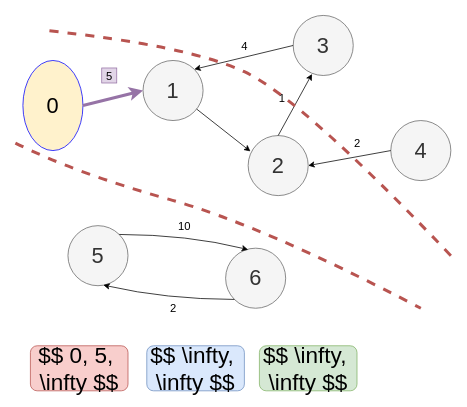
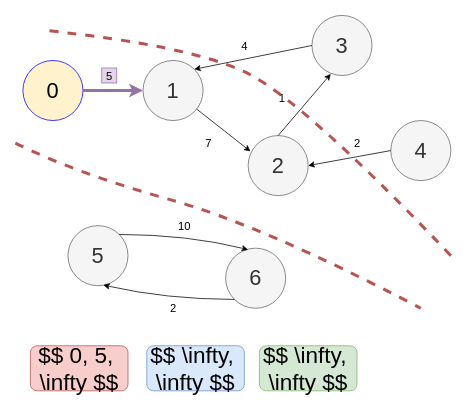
node "3": moved (323, 45) -> (342, 45)
node "0": size 60x90 -> 60x60
node "7": added
